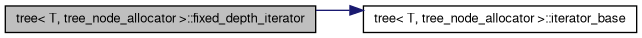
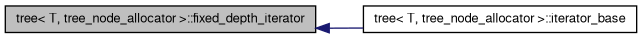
edge "tree< T, tree_node_allocator >::fixed_depth_iterator" -> "tree< T, tree_node_allocator >::iterator_base": reversed
